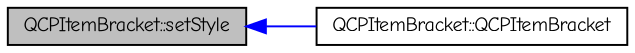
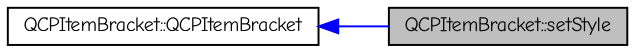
edge "QCPItemBracket::QCPItemBracket" -> "QCPItemBracket::setStyle": reversed
